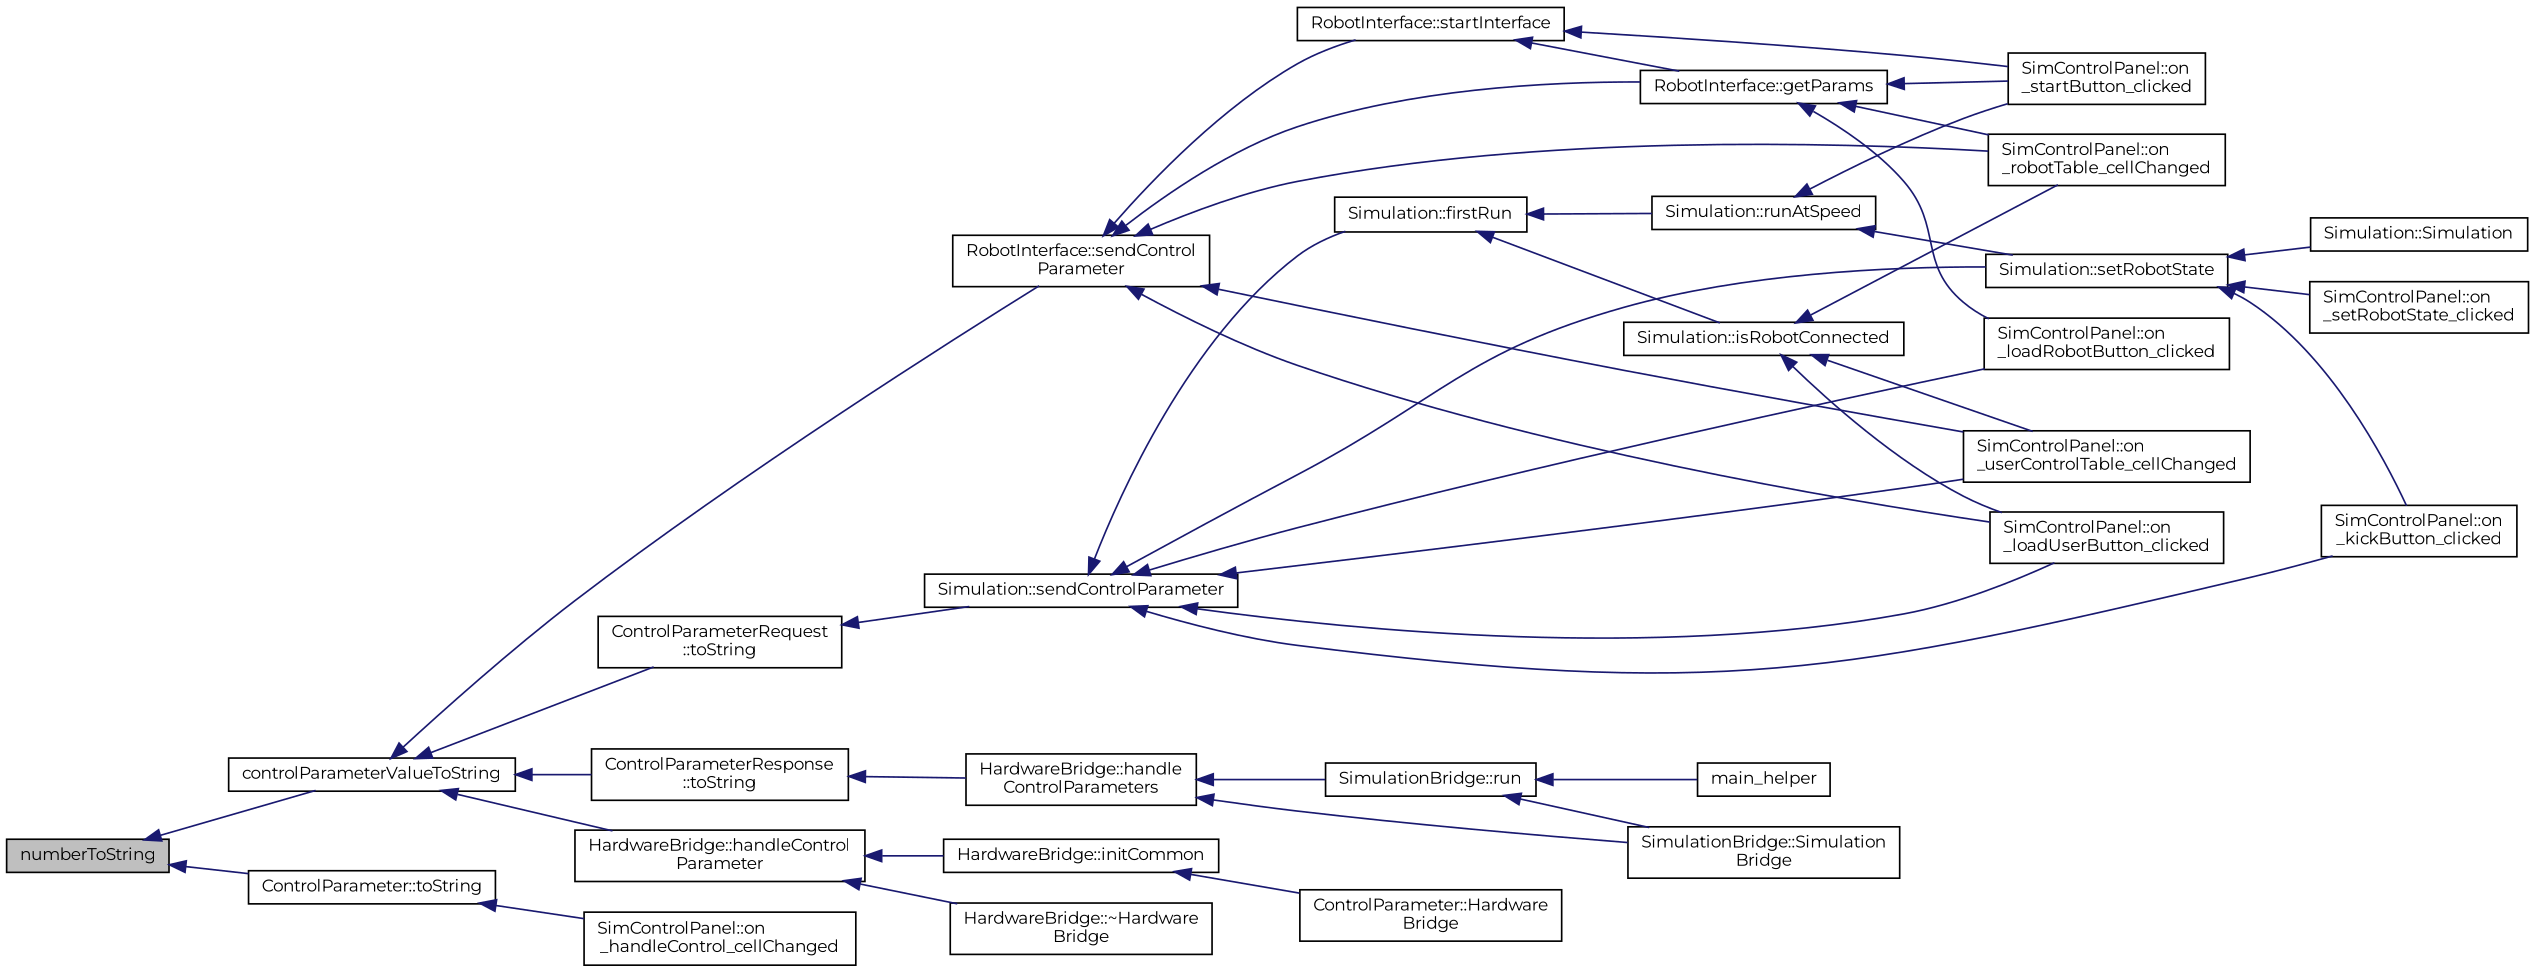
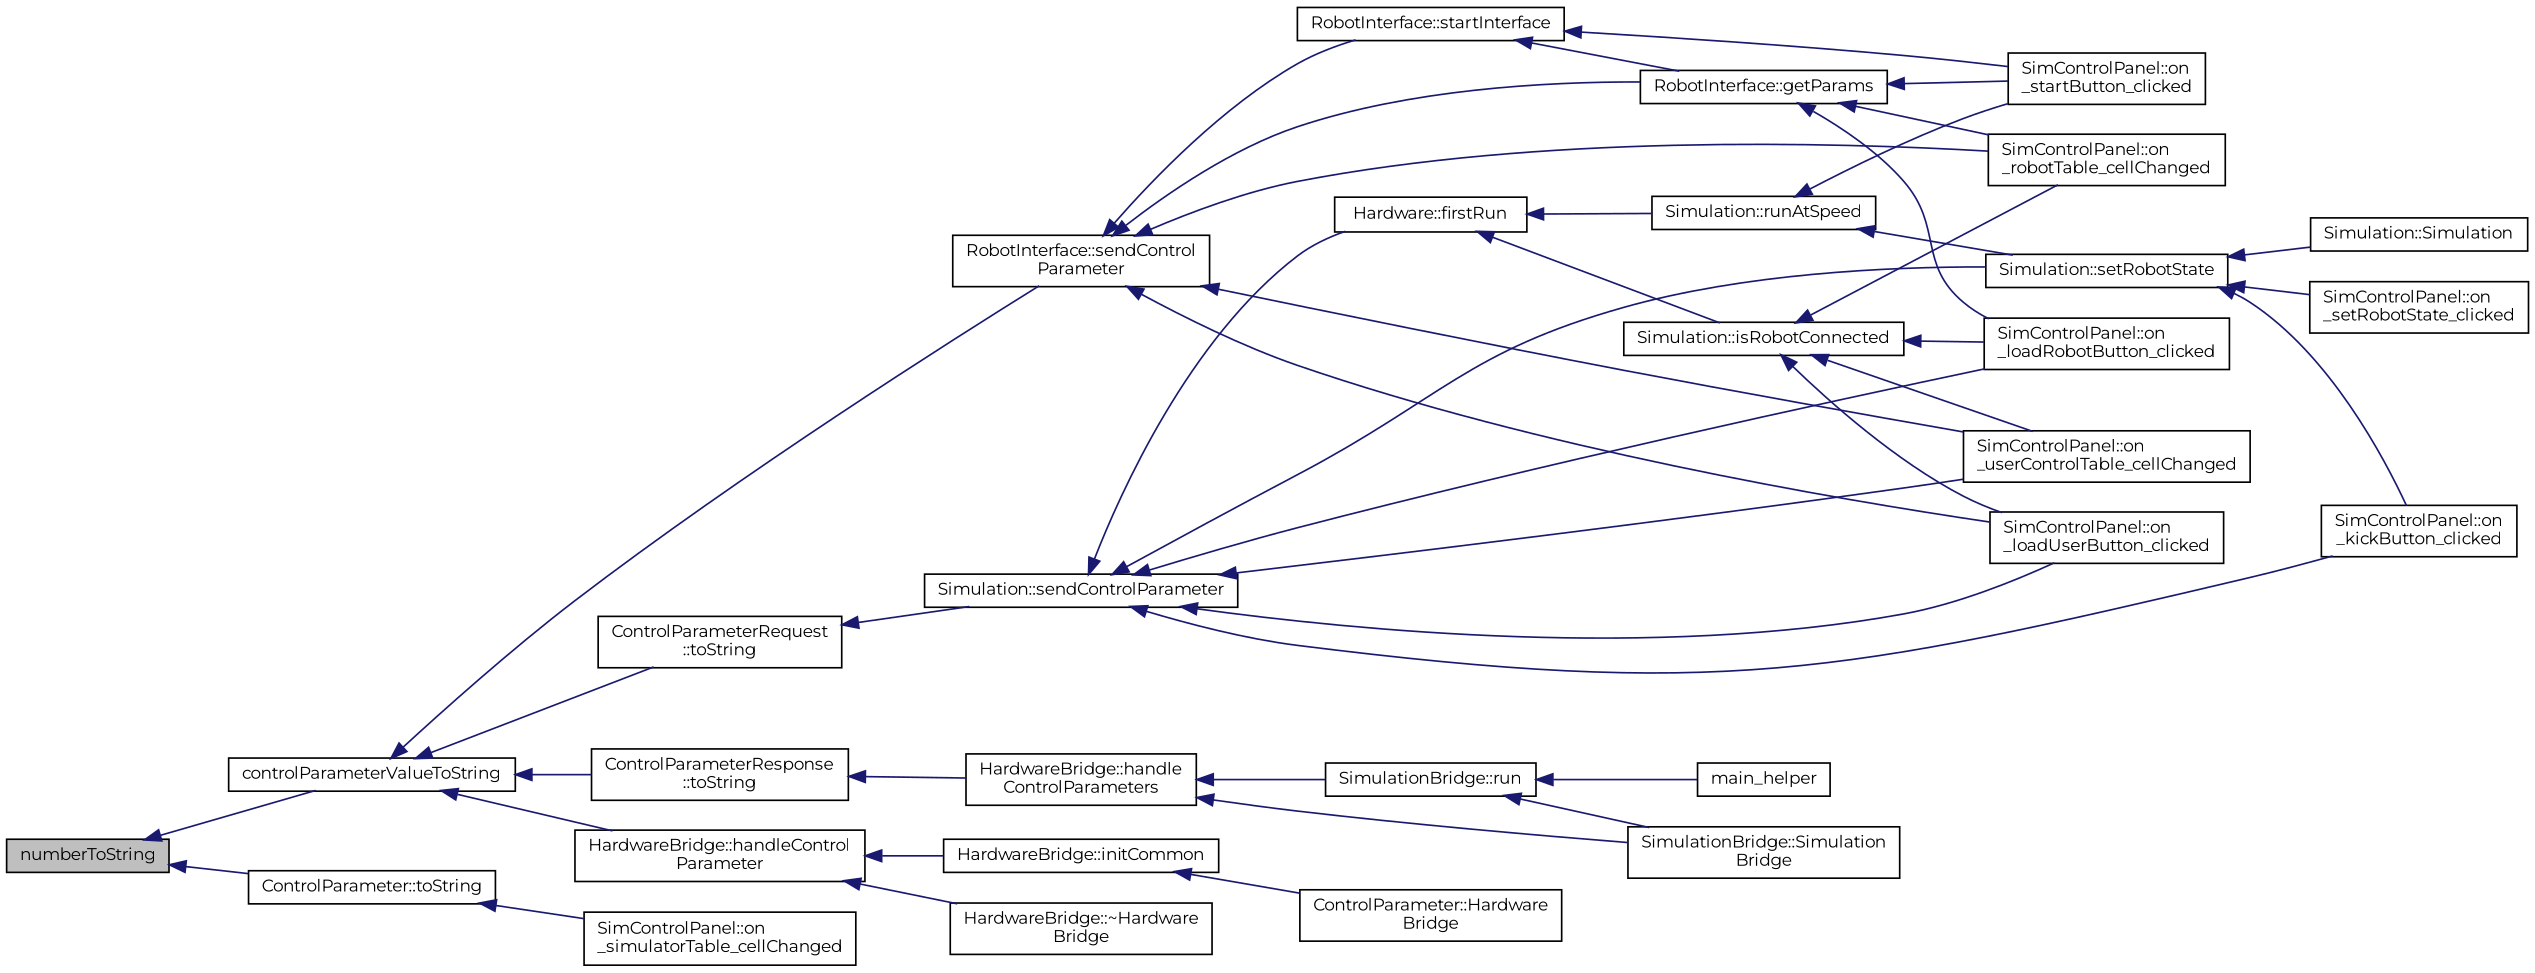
node "Simulation::firstRun": label "Simulation::firstRun" -> "Hardware::firstRun"
edge "SimControlPanel::on _loadRobotButton_clicked" -> "Simulation::isRobotConnected": added
node "SimControlPanel::on _handleControl_cellChanged": label "SimControlPanel::on _handleControl_cellChanged" -> "SimControlPanel::on _simulatorTable_cellChanged"
